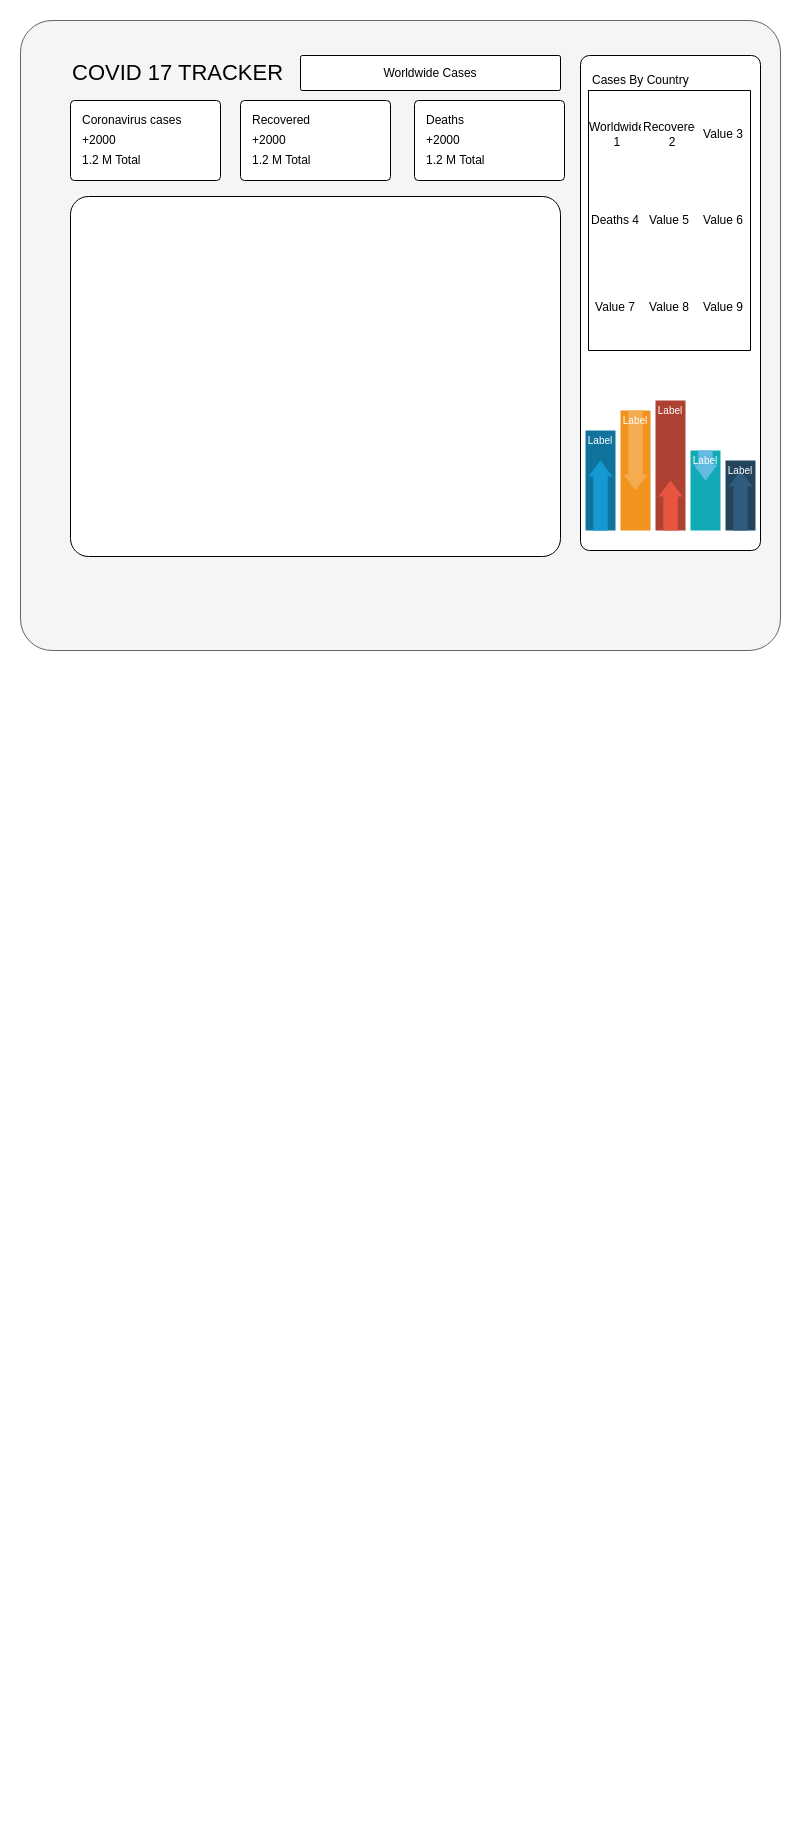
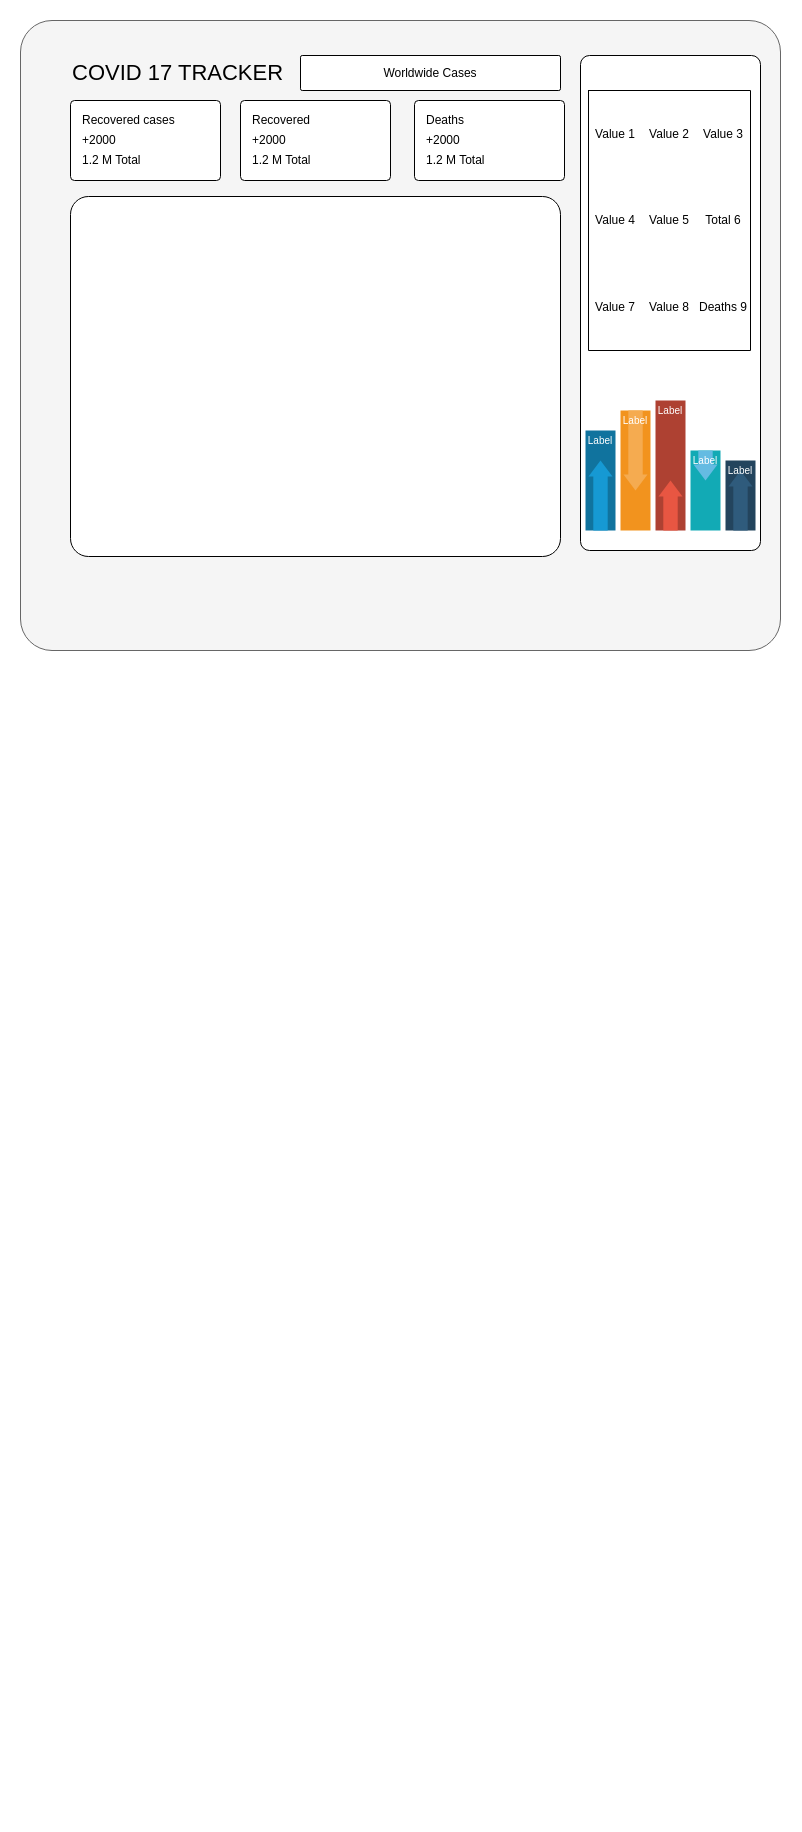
node "Cases By Country": removed
node "Coronavirus cases": label "Coronavirus cases" -> "Recovered cases"
node "Worldwide 1": label "Worldwide 1" -> "Value 1"
node "Recovered 2": label "Recovered 2" -> "Value 2"
node "Deaths 4": label "Deaths 4" -> "Value 4"
node "Value 6": label "Value 6" -> "Total 6"
node "Value 9": label "Value 9" -> "Deaths 9"
